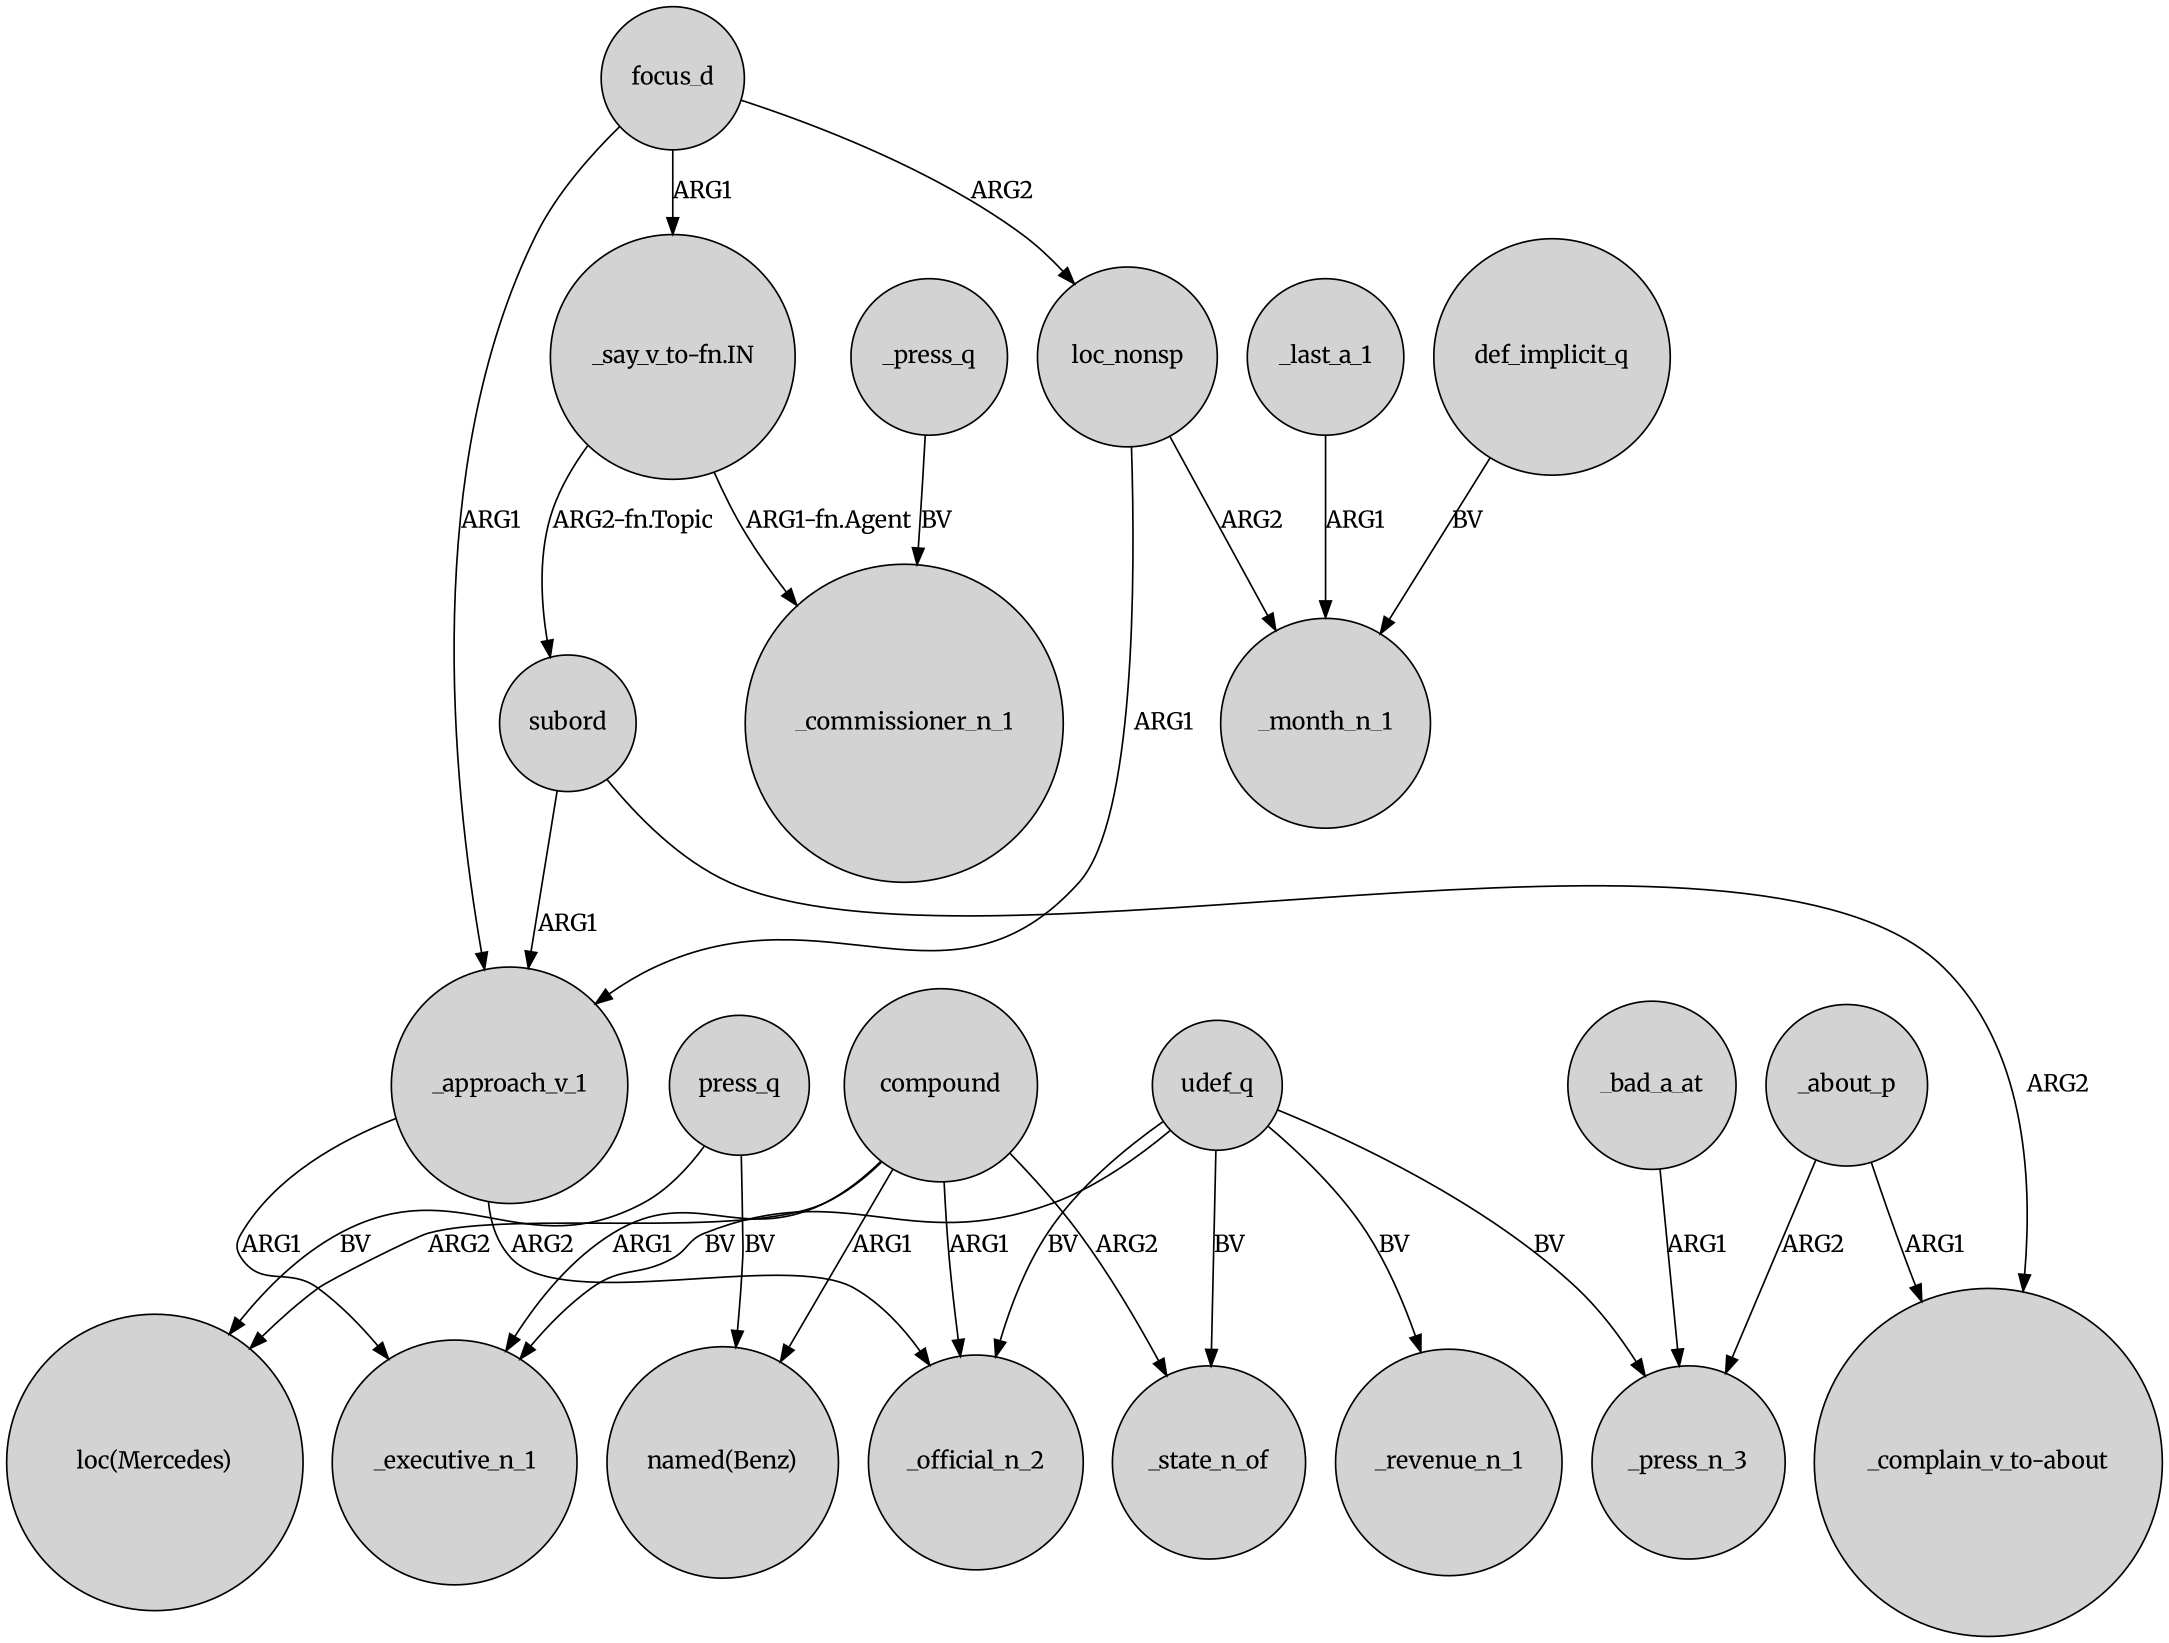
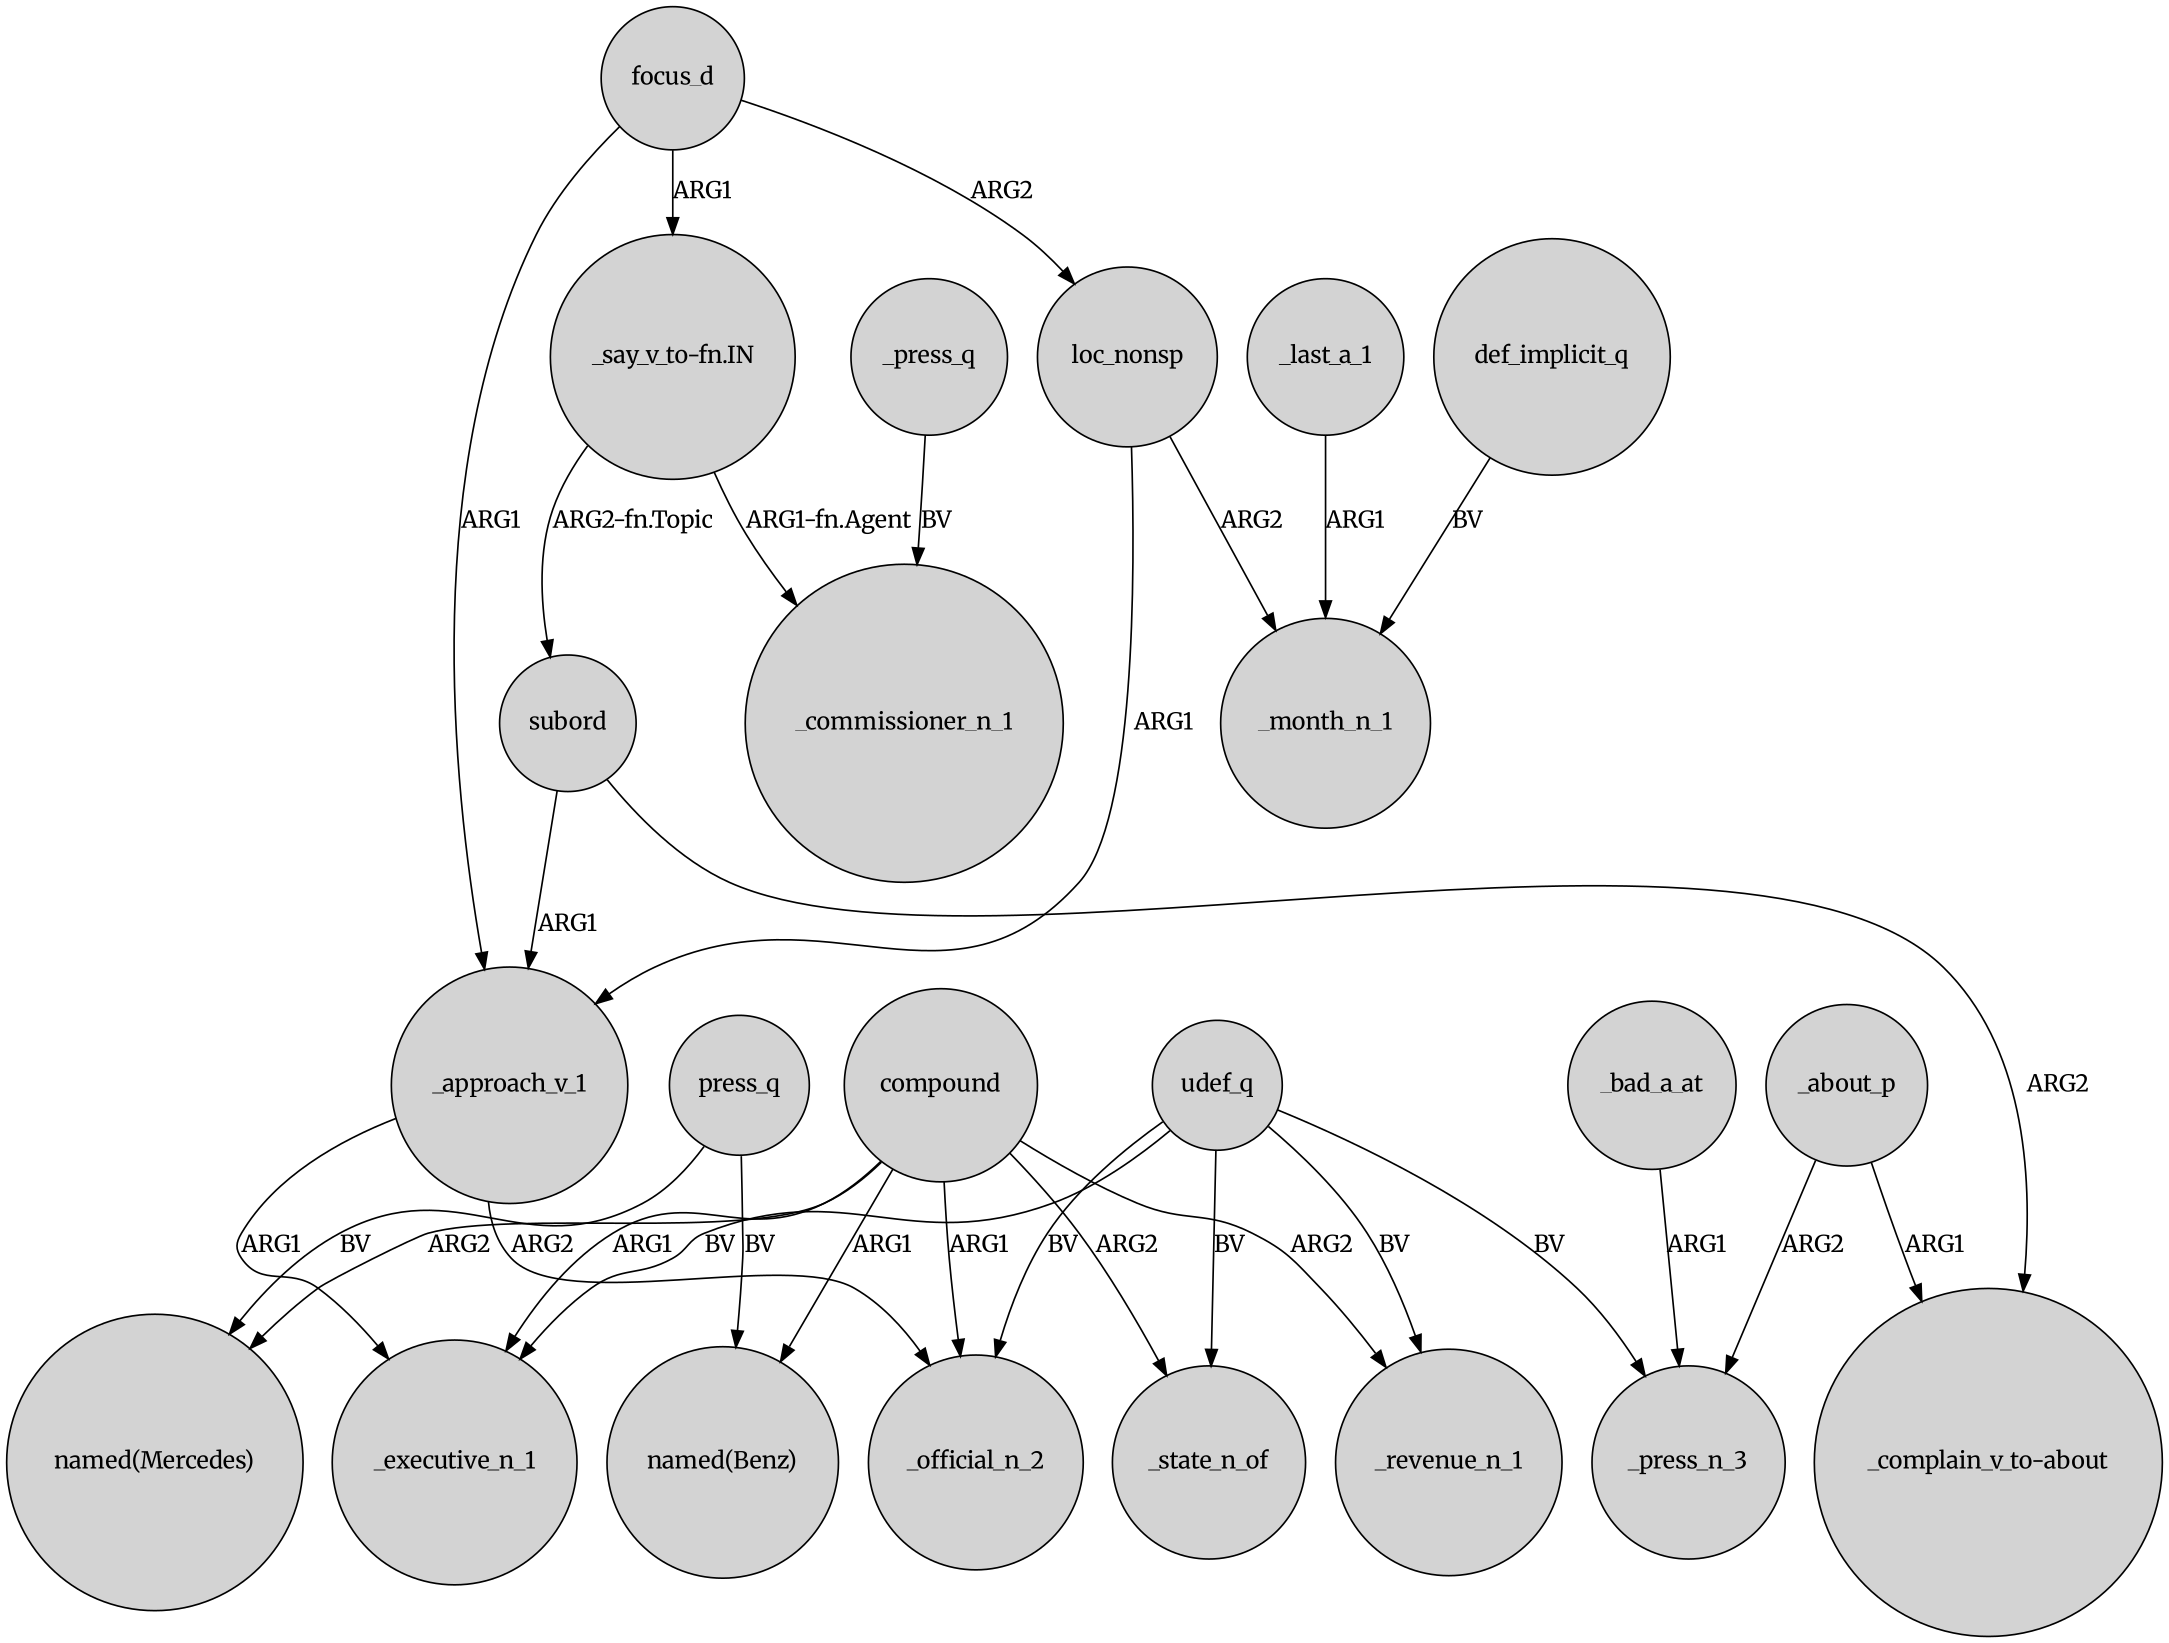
edge "compound" -> "_revenue_n_1": added, label "ARG2"
node "loc(Mercedes)": label "loc(Mercedes)" -> "named(Mercedes)"
